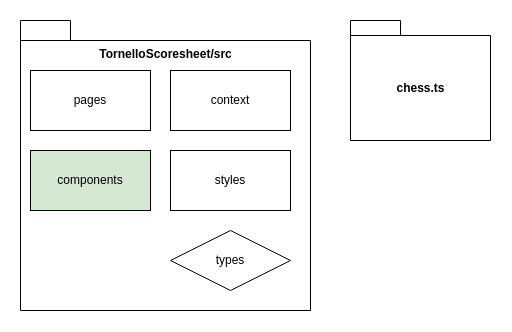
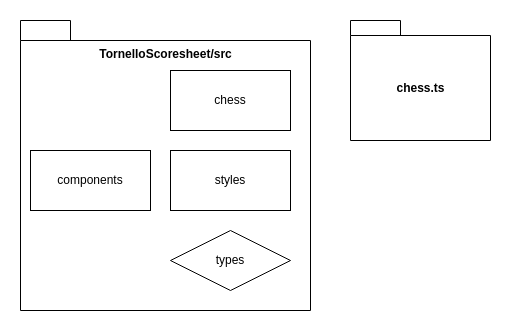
node "pages": removed
node "context": label "context" -> "chess"
node "components": fillcolor #d5e8d4 -> #ffffff
